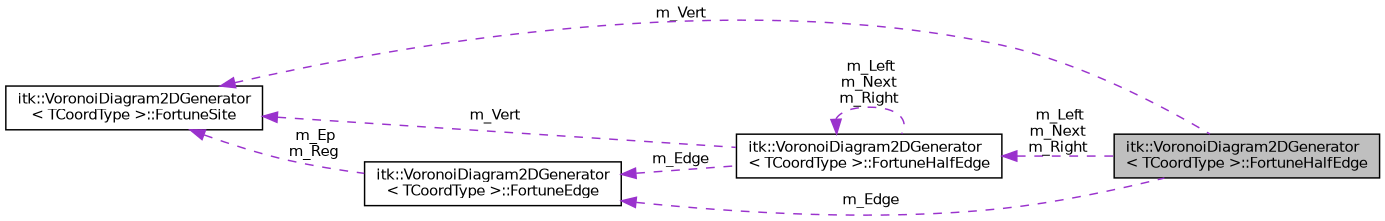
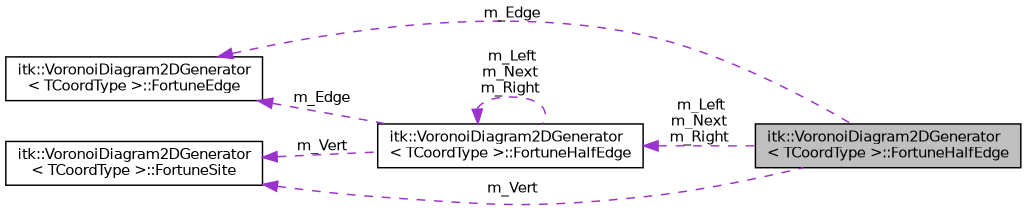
edge "itk::VoronoiDiagram2DGenerator < TCoordType >::FortuneEdge" -> "itk::VoronoiDiagram2DGenerator < TCoordType >::FortuneSite": removed, label "m_Ep m_Reg"
